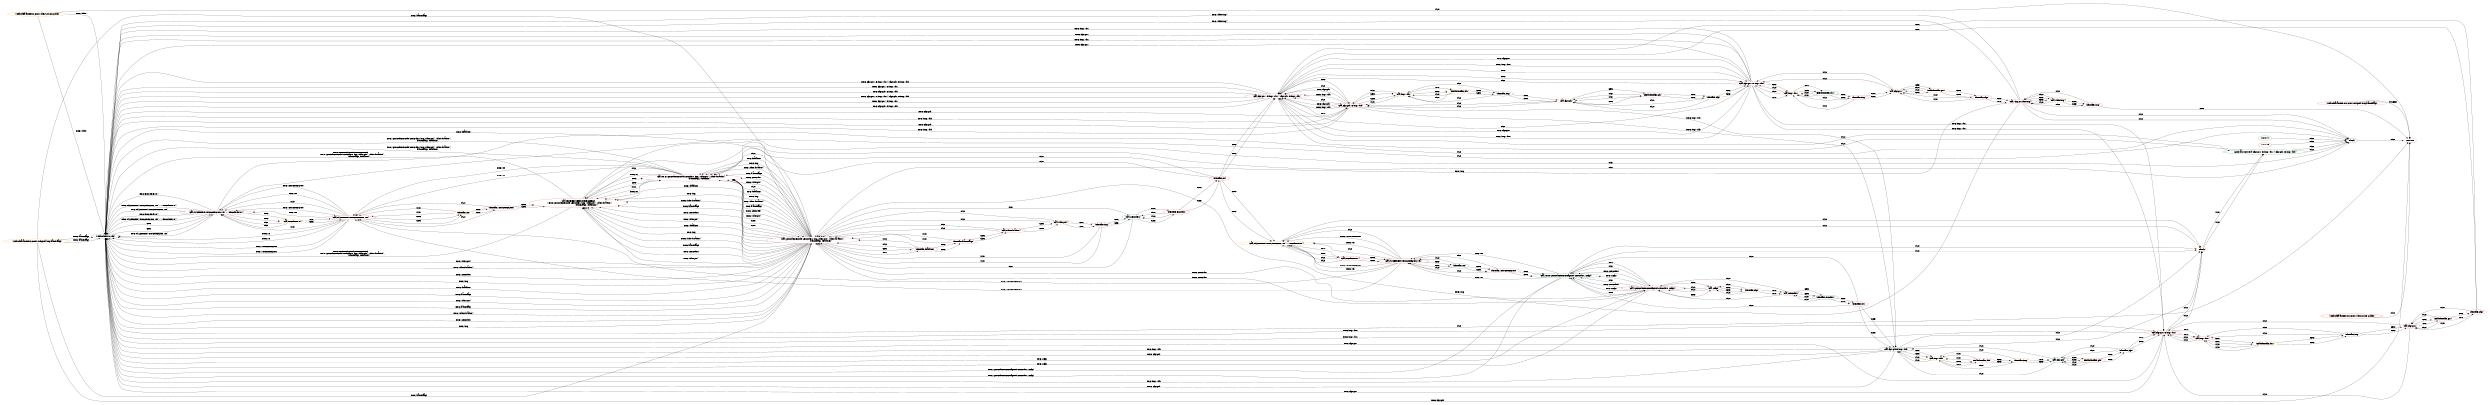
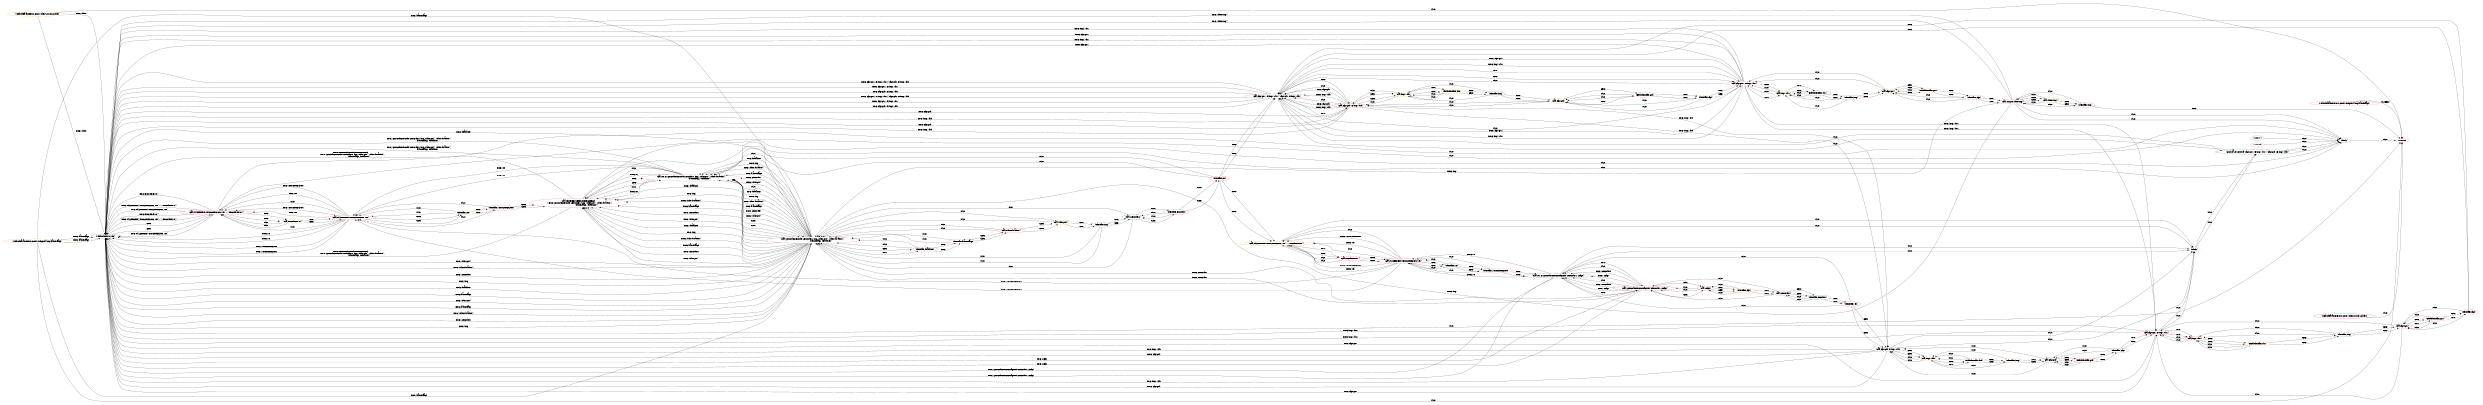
edge "(MethodParameterIn,const unsigned long frame_flags)" -> "1000100": label "DDG: cfg_.g_h" -> "AST: "
